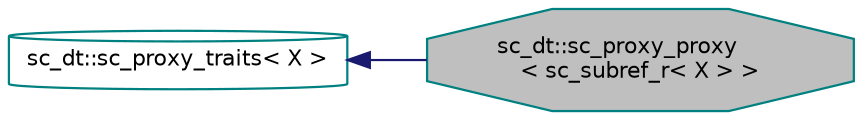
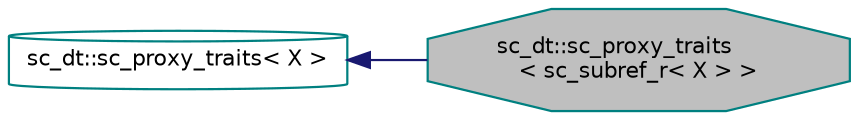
node "sc_dt::sc_proxy_proxy < sc_subref_r< X > >": label "sc_dt::sc_proxy_proxy < sc_subref_r< X > >" -> "sc_dt::sc_proxy_traits < sc_subref_r< X > >"
